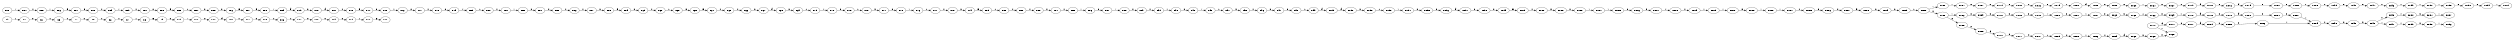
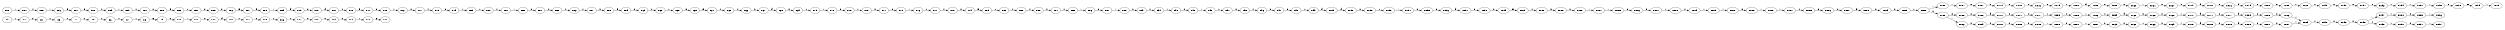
edge "S171" -> "S168": reversed
